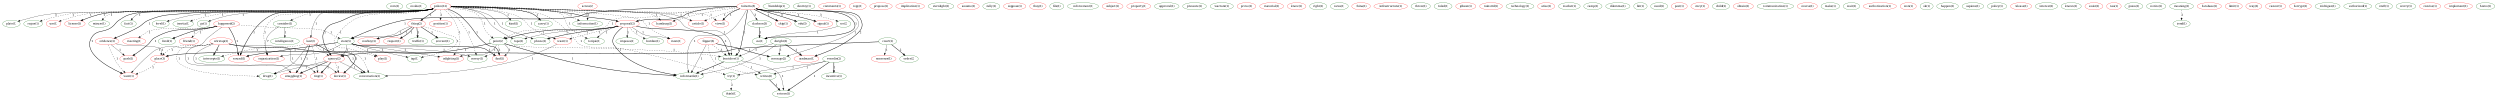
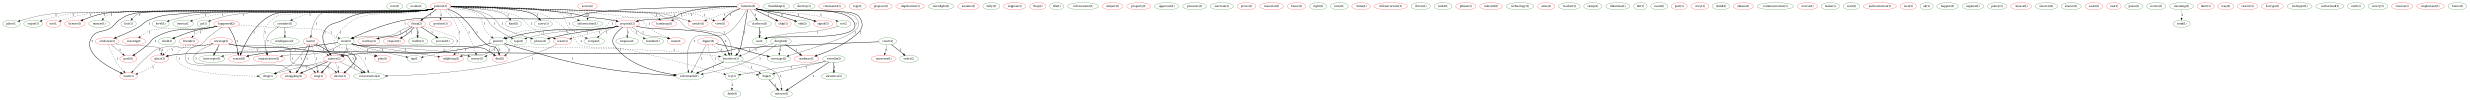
node "database(1)": removed
node "writes(2)": label "writes(2)" -> "chip(2)"
